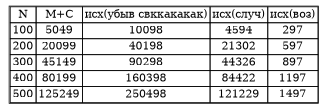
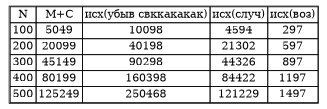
node "N": text "250498" -> "250468"
